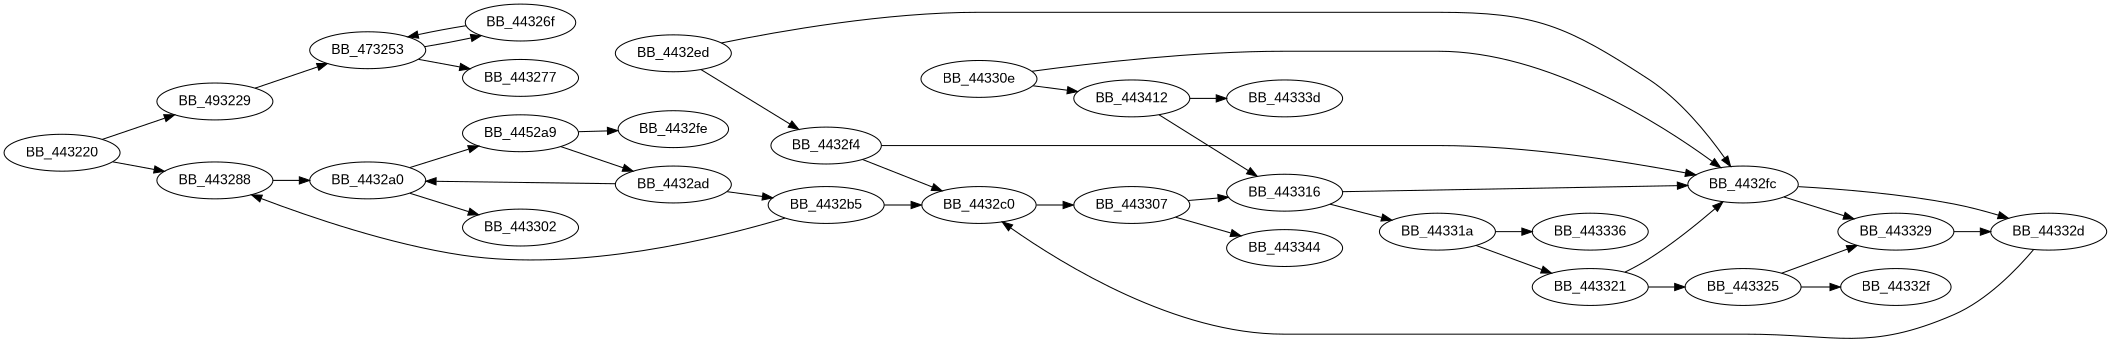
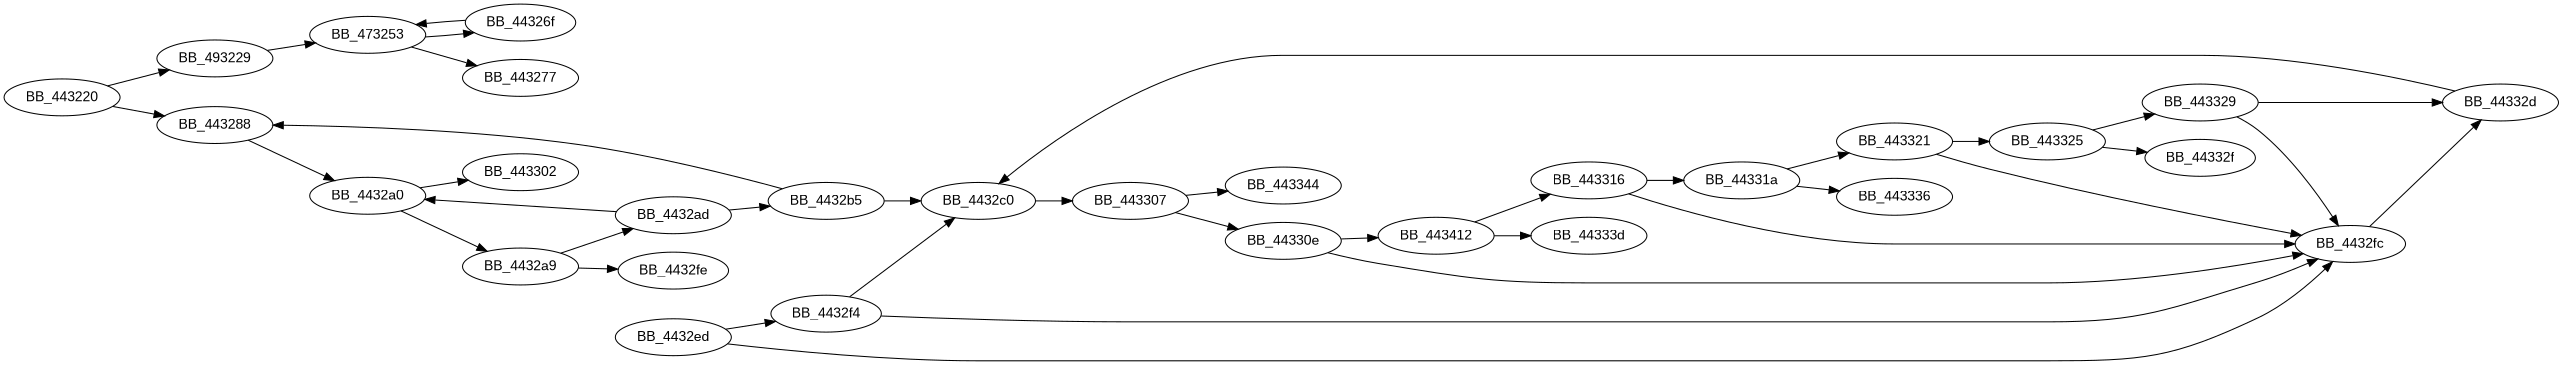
node "BB_4452a9": label "BB_4452a9" -> "BB_4432a9"
edge "BB_443307" -> "BB_443316": now "BB_443307" -> "BB_44330e"
edge "BB_4432fc" -> "BB_443329": reversed
